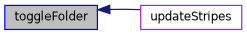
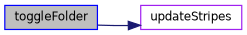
edge "updateStripes" -> "toggleFolder": reversed
